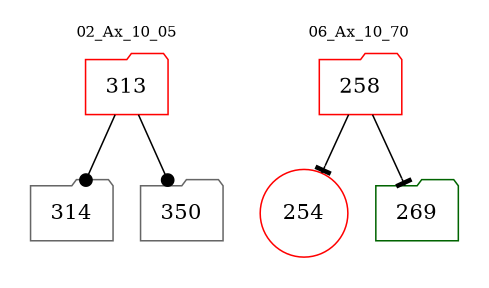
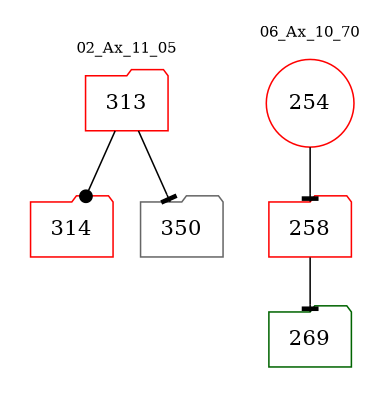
cluster "02_Ax_10_05": label "02_Ax_10_05" -> "02_Ax_11_05"
edge "258" -> "254": reversed
edge "313" -> "350": arrowhead dot -> tee
node "314": color gray40 -> red
